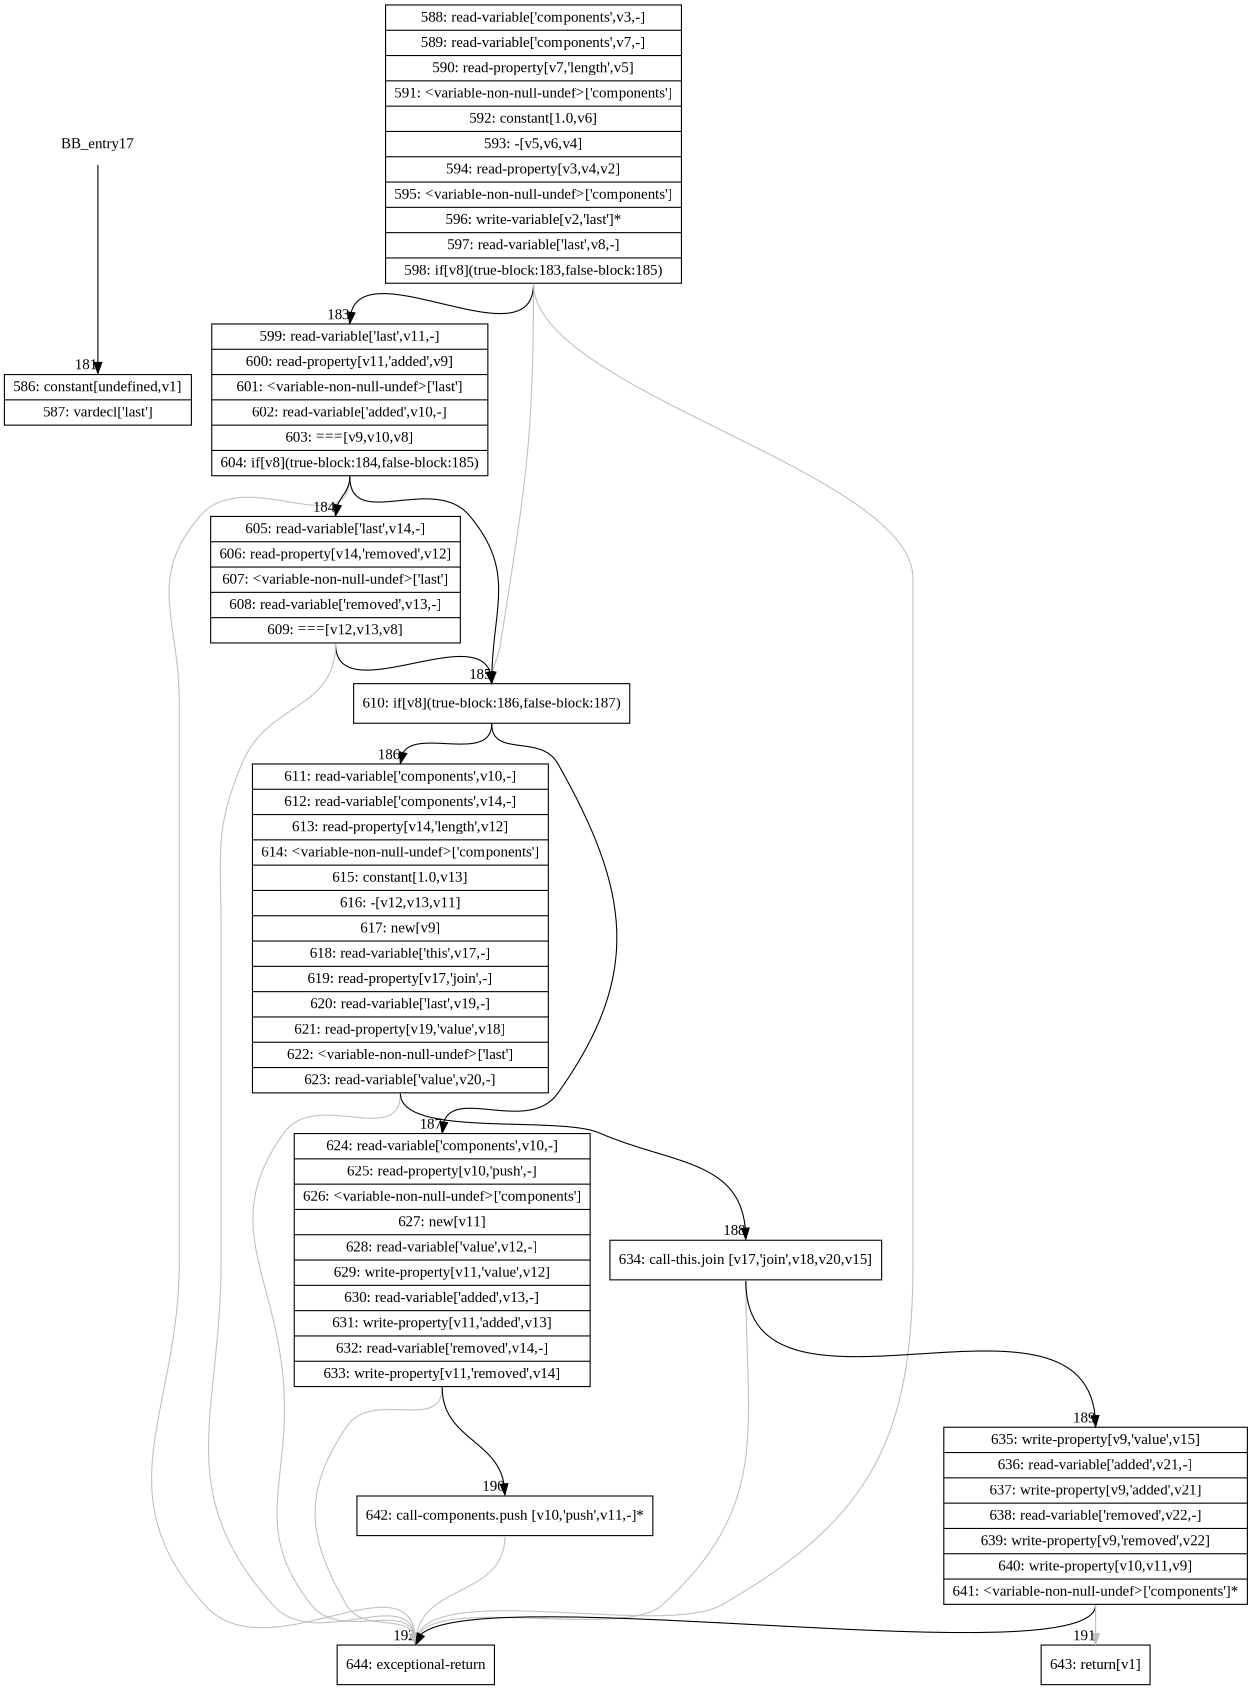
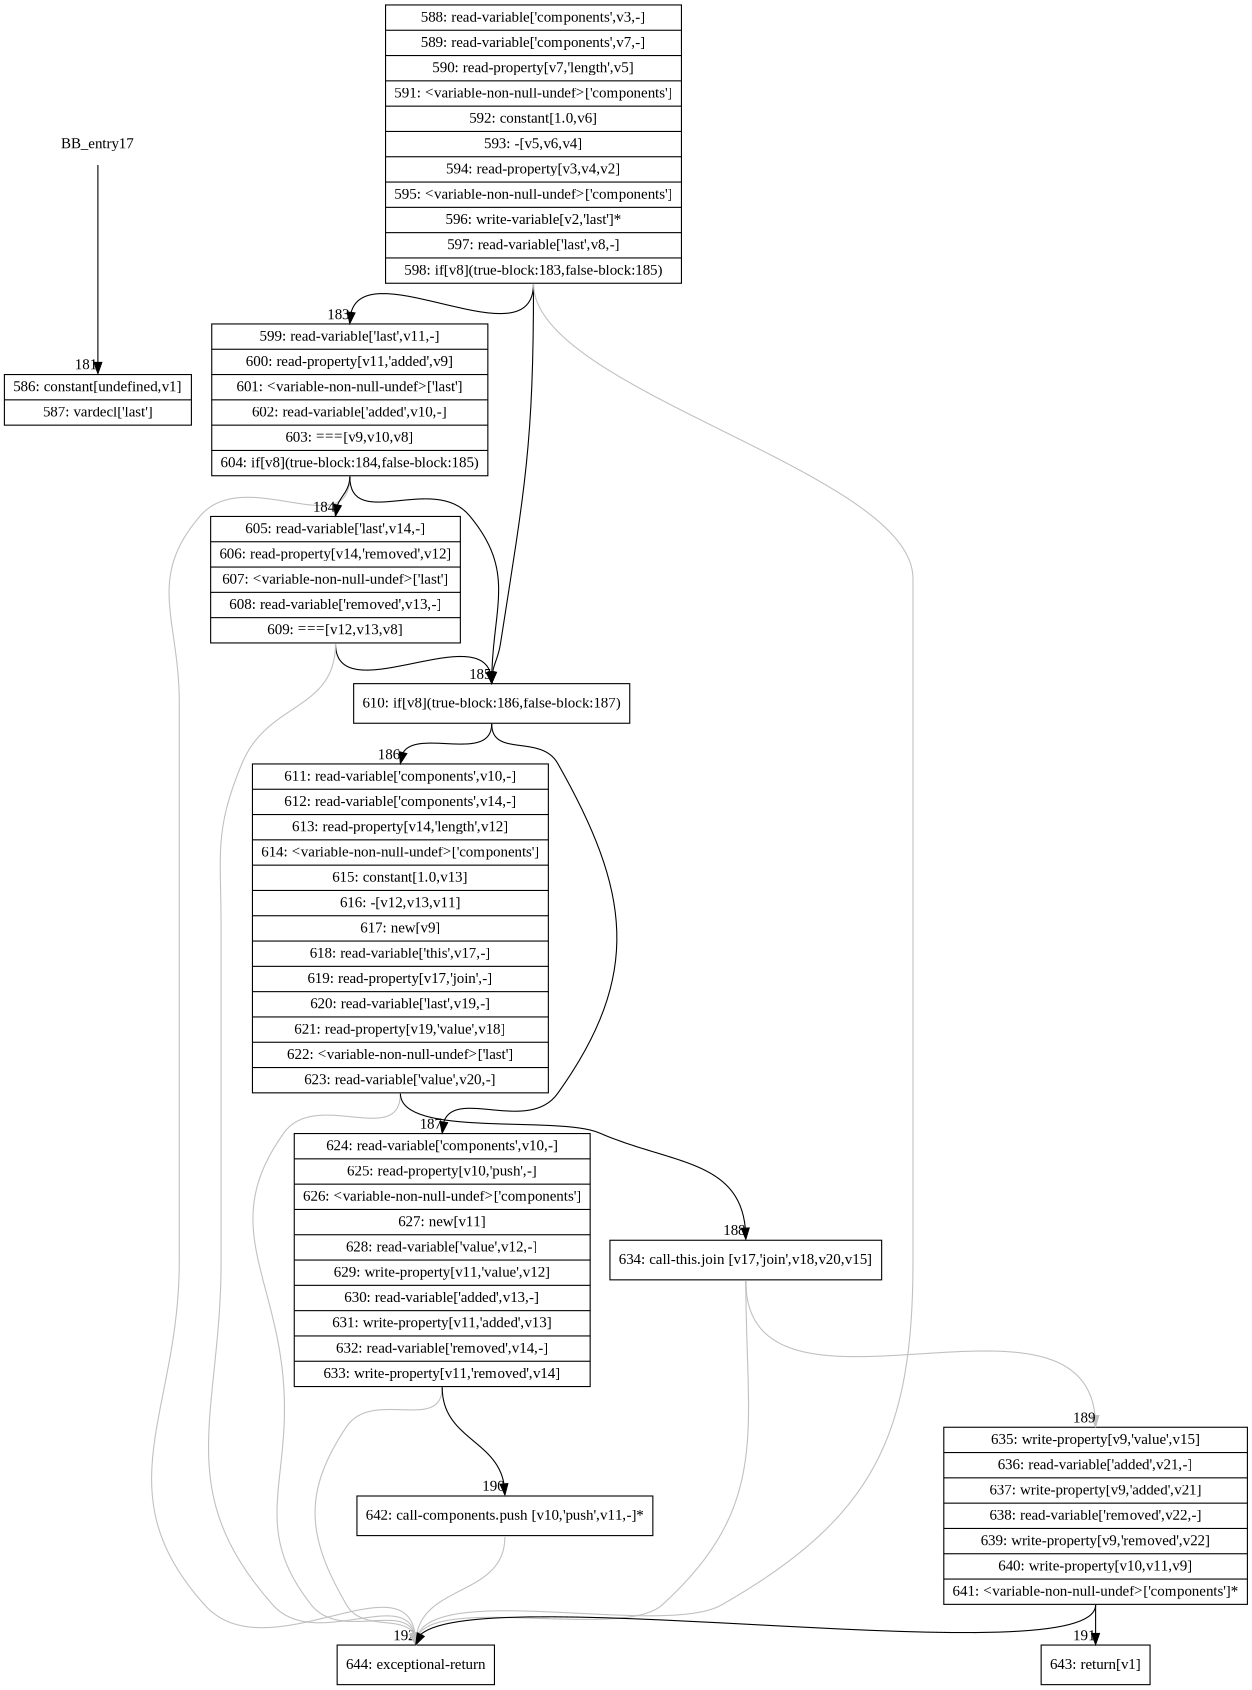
edge "588: read-variable['components',v3,-]" -> "610: if[v8](true-block:186,false-block:187)": color gray -> black
edge "634: call-this.join [v17,'join',v18,v20,v15]" -> "635: write-property[v9,'value',v15]": color black -> gray
edge "635: write-property[v9,'value',v15]" -> "643: return[v1]": color gray -> black
